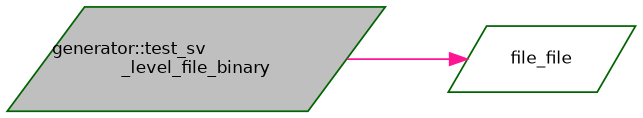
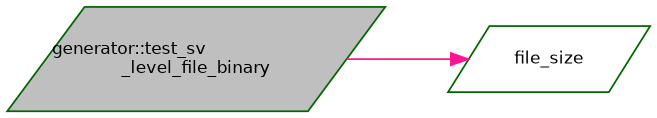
node "file_file": label "file_file" -> "file_size"
